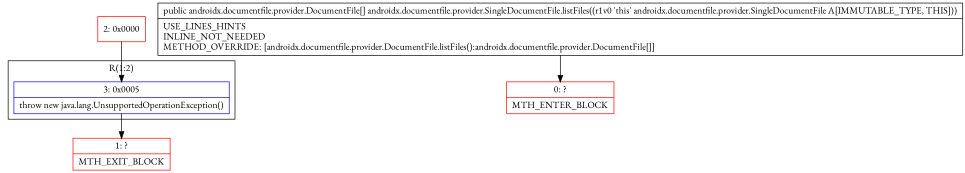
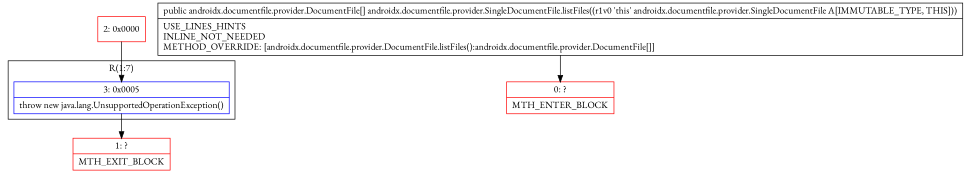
cluster "R(1:2)": label "R(1:2)" -> "R(1:7)"
